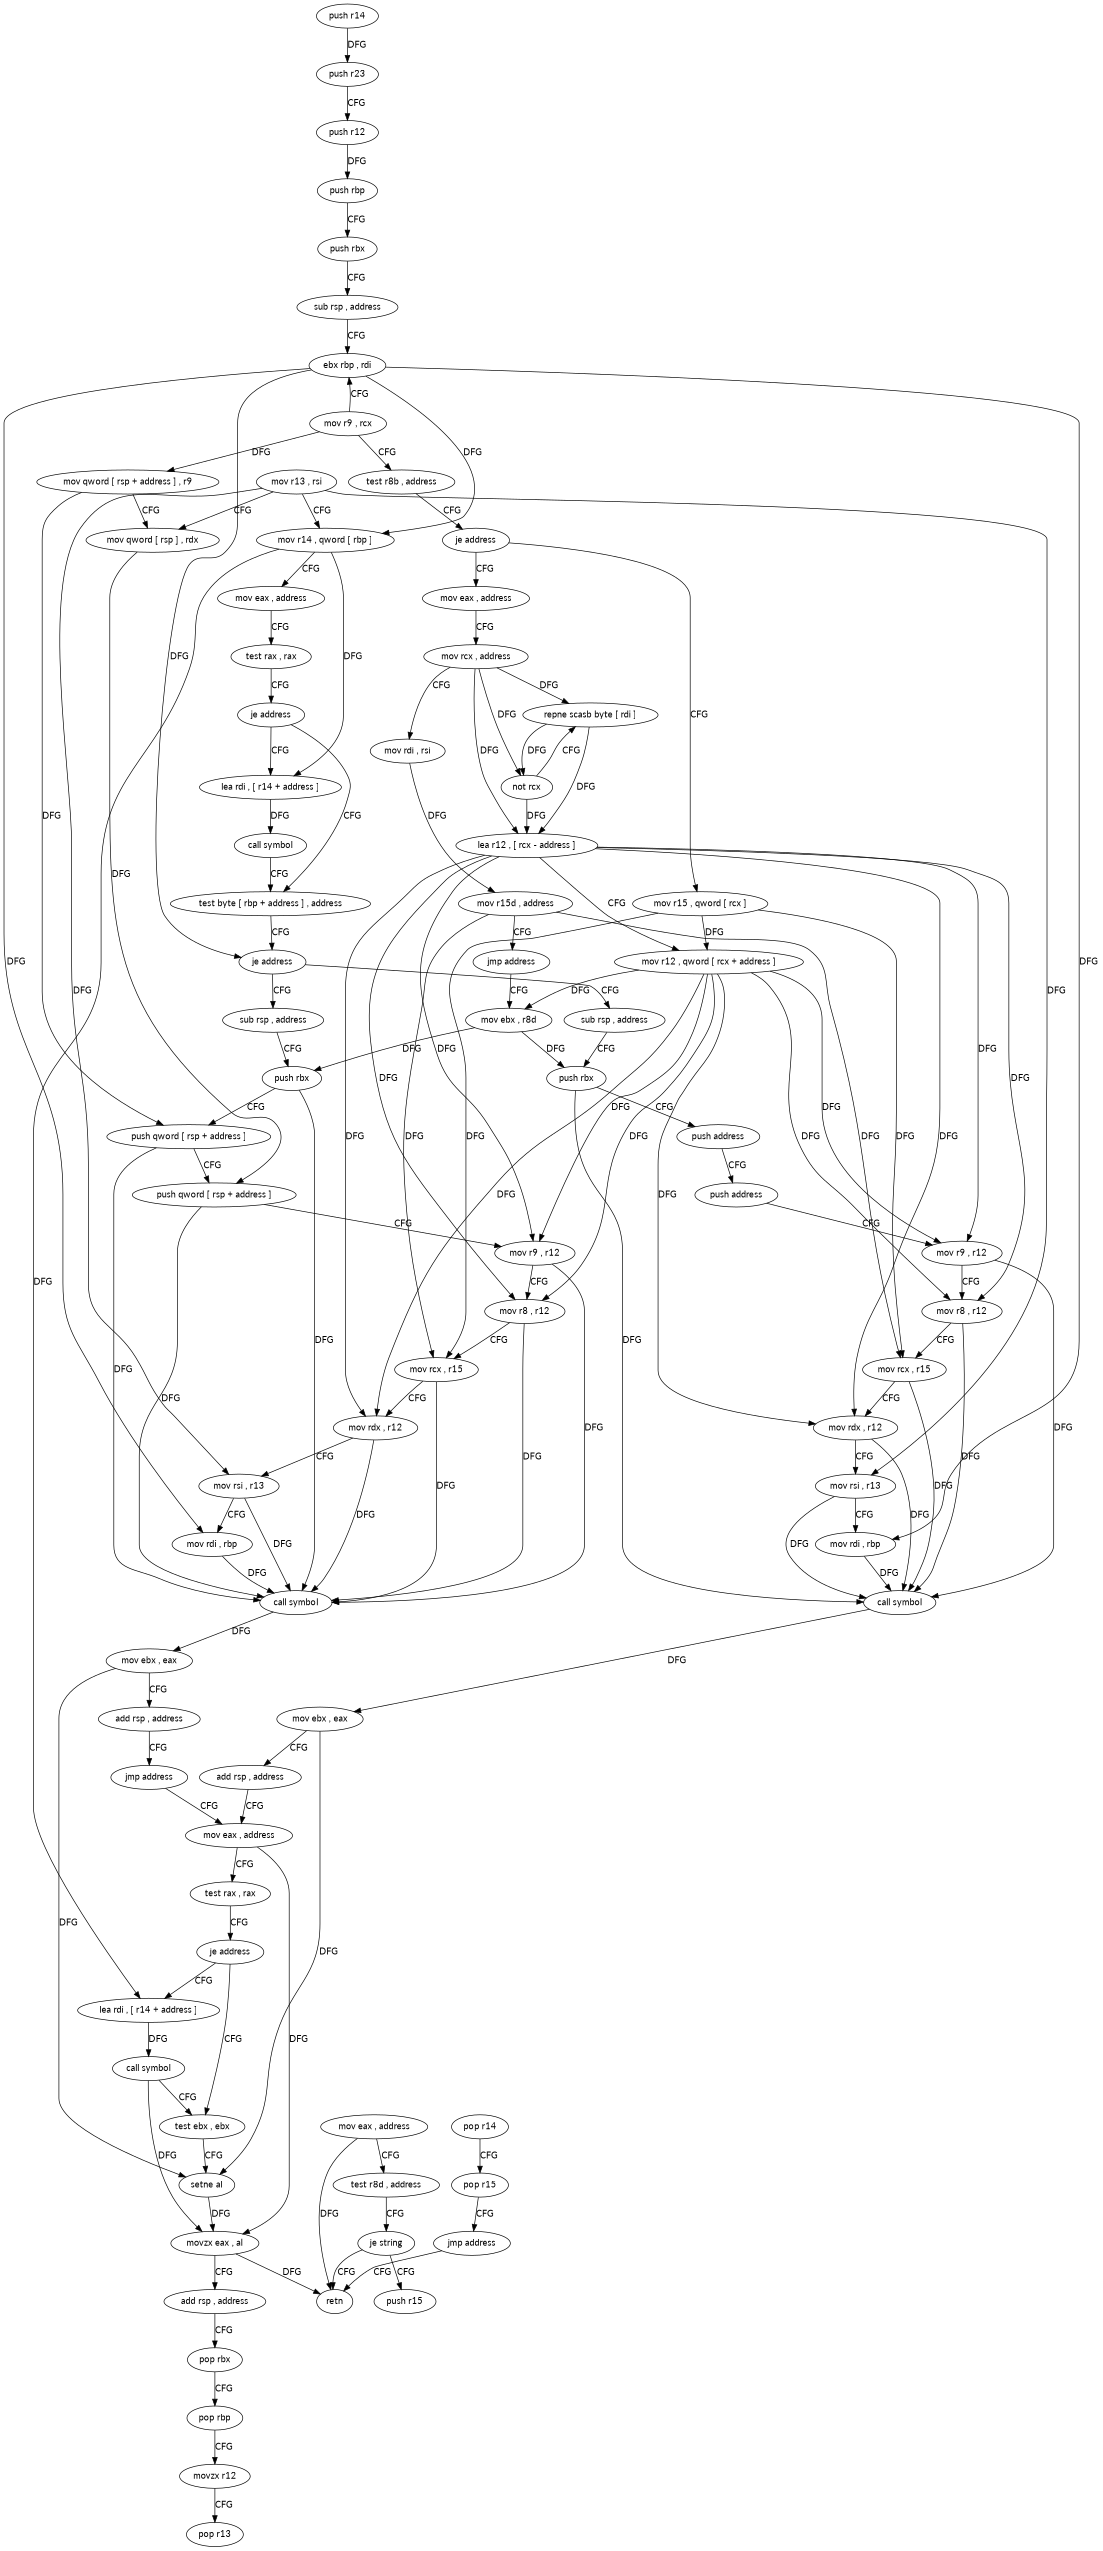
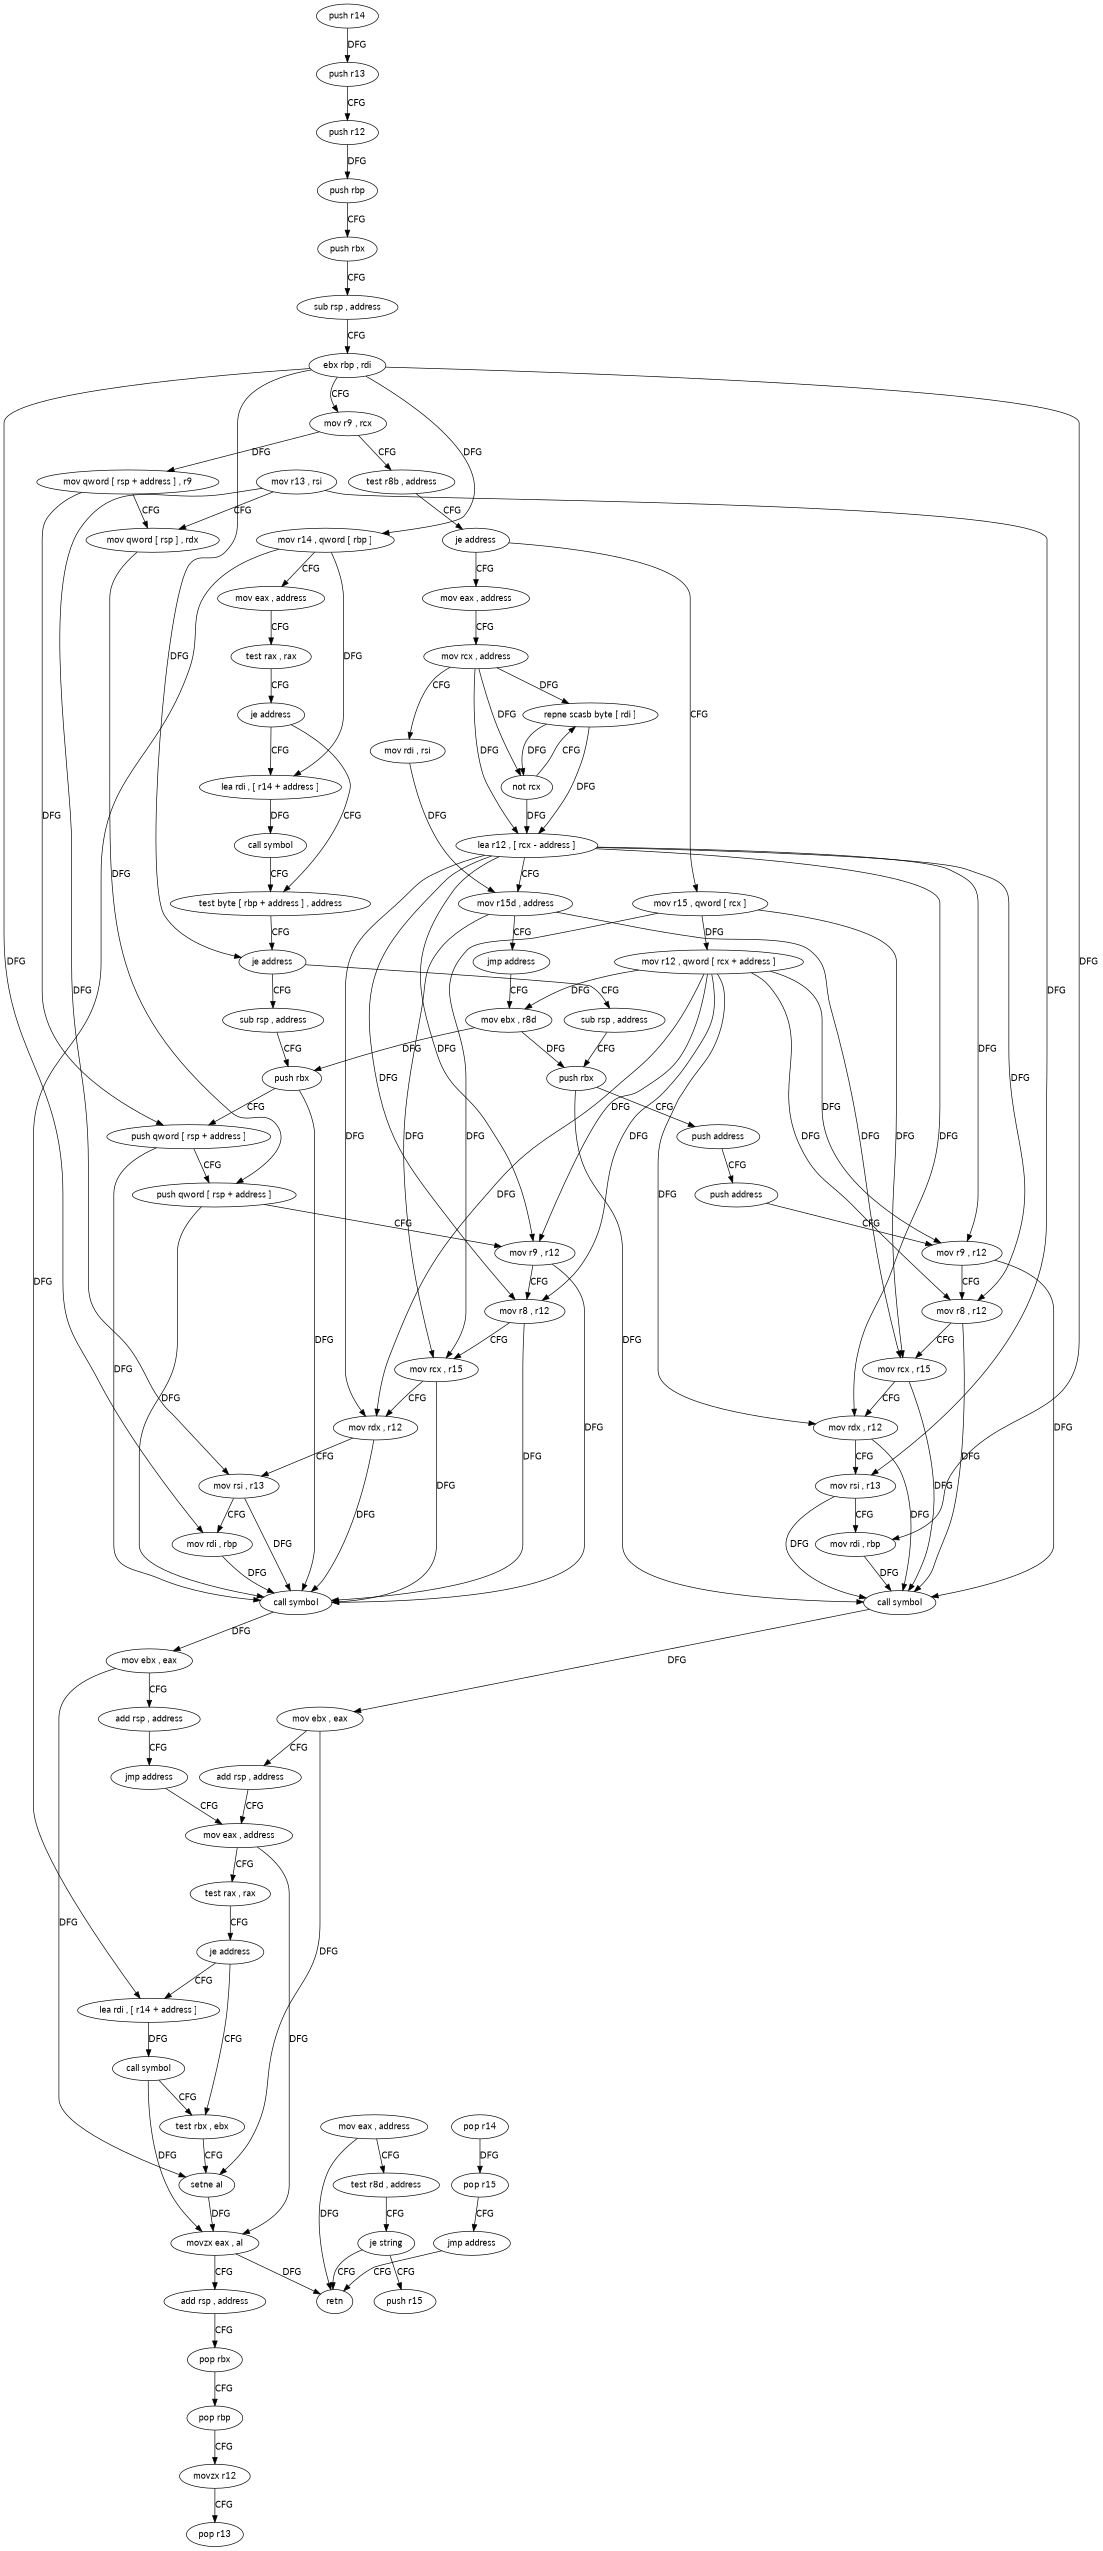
node "push r23": label "push r23" -> "push r13"
edge "mov r9 , rcx" -> "ebx rbp , rdi": reversed
edge "mov r13 , rsi" -> "mov r14 , qword [ rbp ]": removed, label "CFG"
edge "lea r12 , [ rcx - address ]" -> "mov r12 , qword [ rcx + address ]": now "lea r12 , [ rcx - address ]" -> "mov r15d , address"
node "test ebx , ebx": label "test ebx , ebx" -> "test rbx , ebx"
edge "pop r14" -> "pop r15": label "CFG" -> "DFG"
